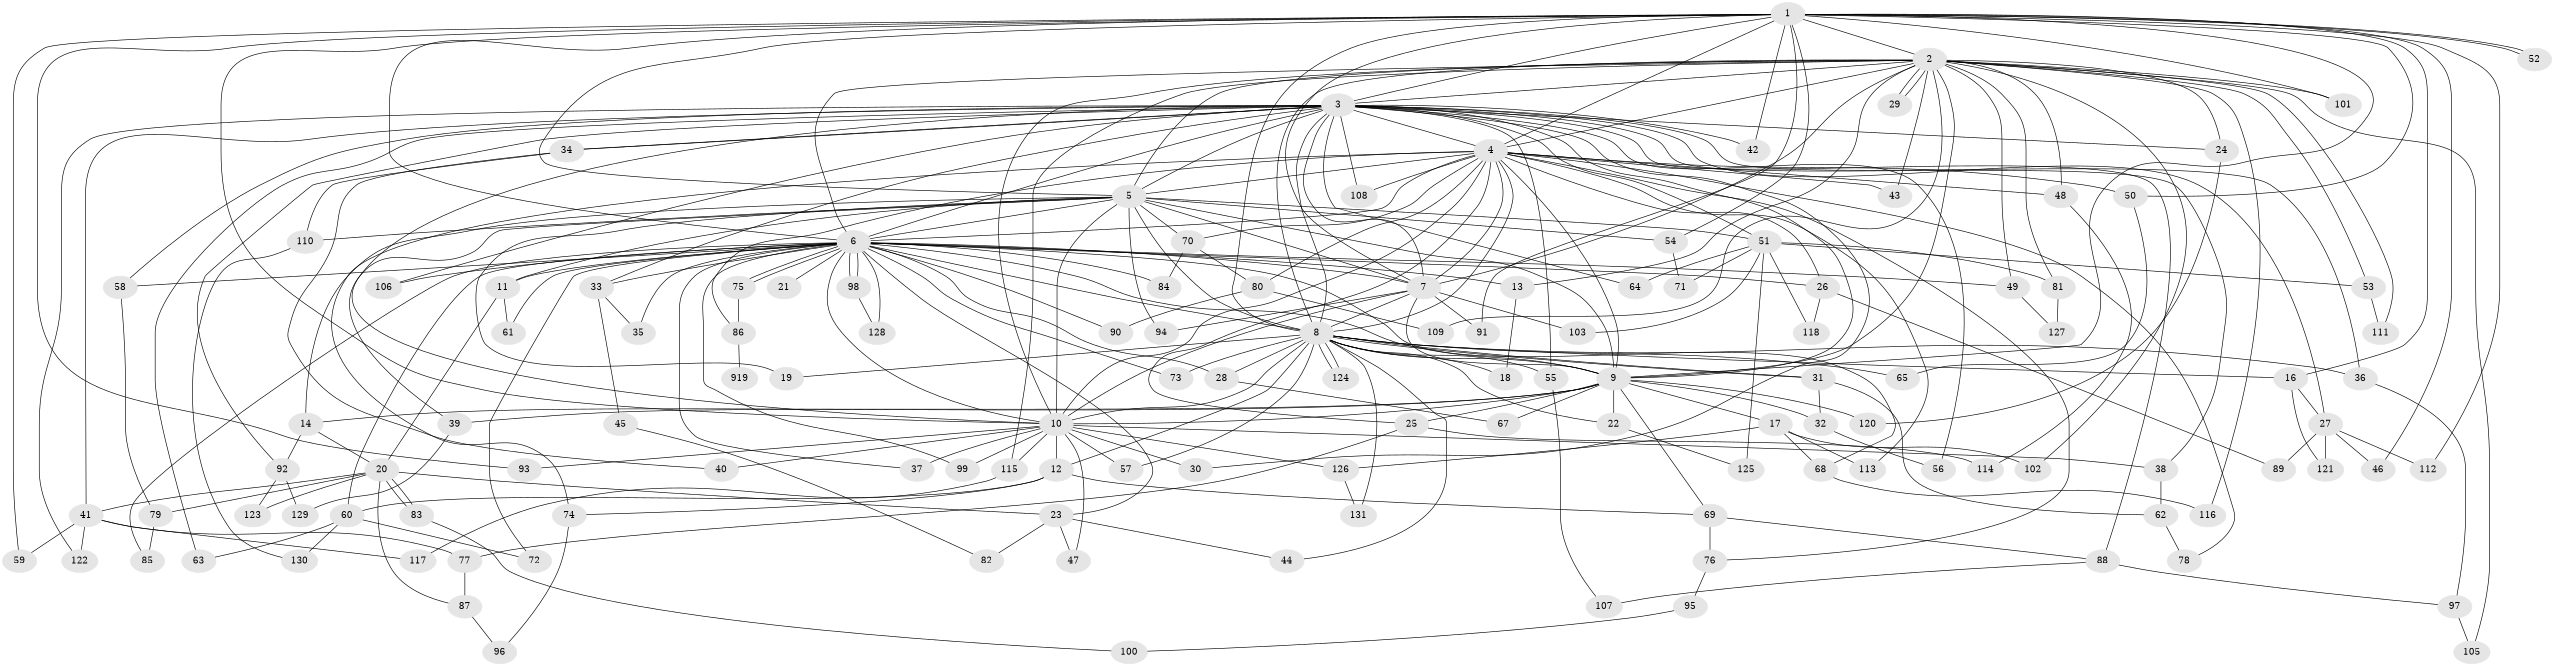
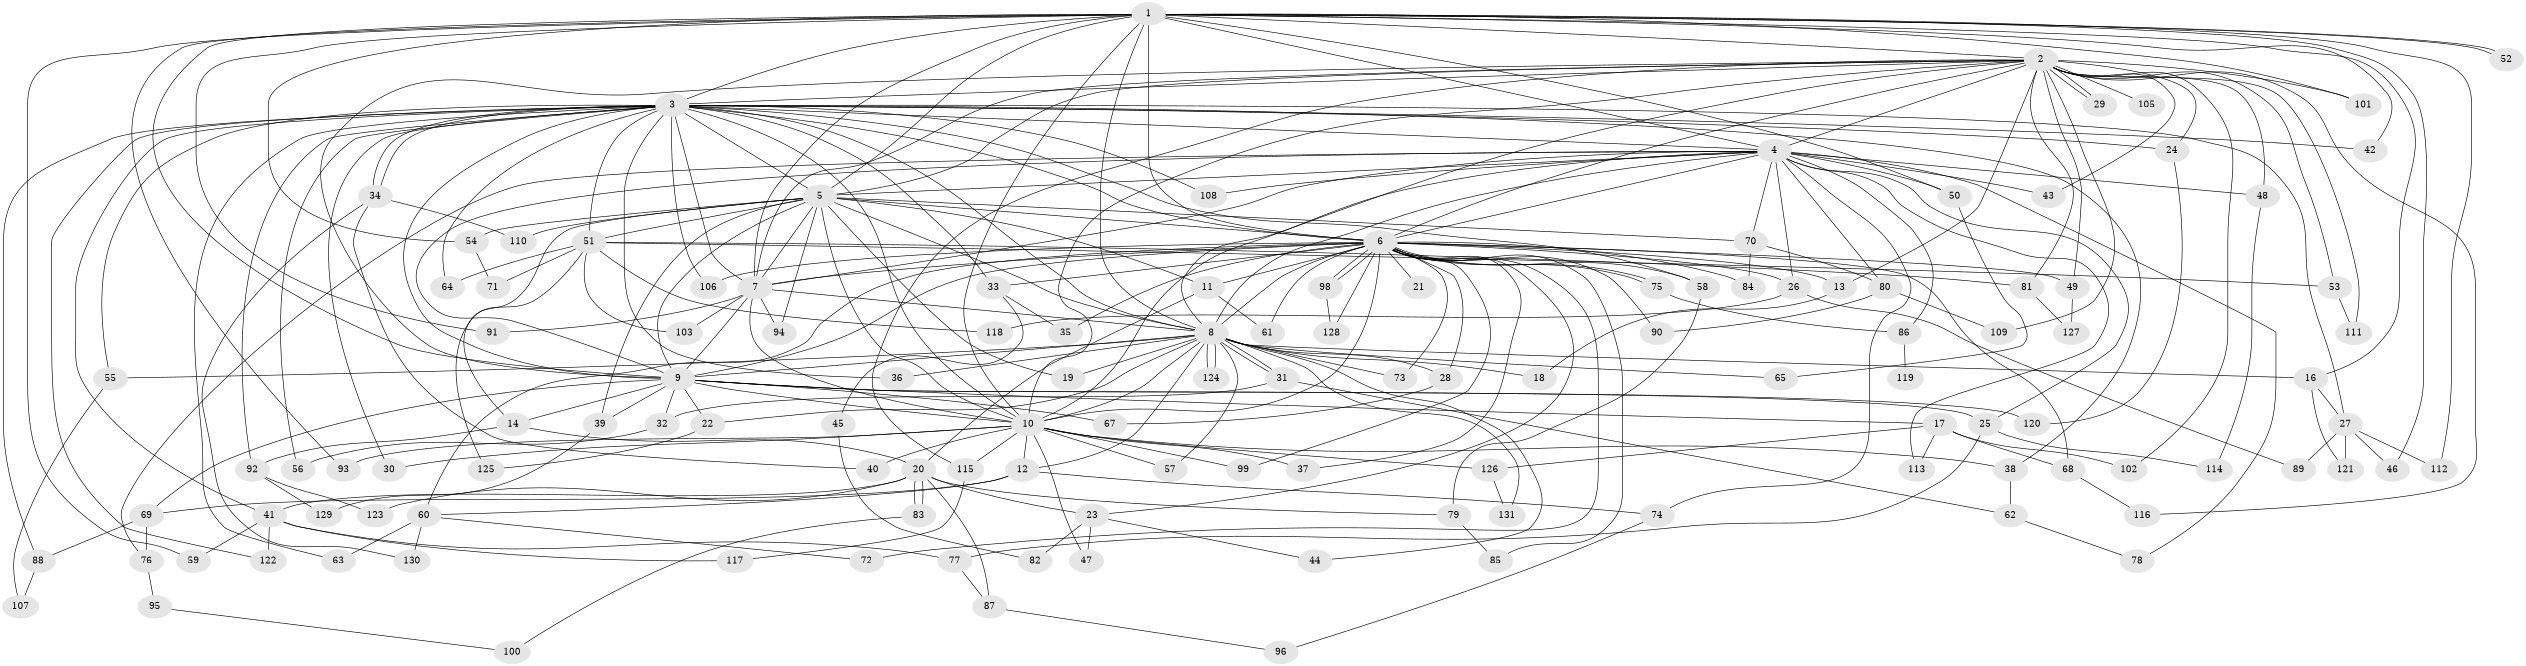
node "919": label "919" -> "119"
edge "110" -- "130": now "34" -- "130"
node "97": removed
